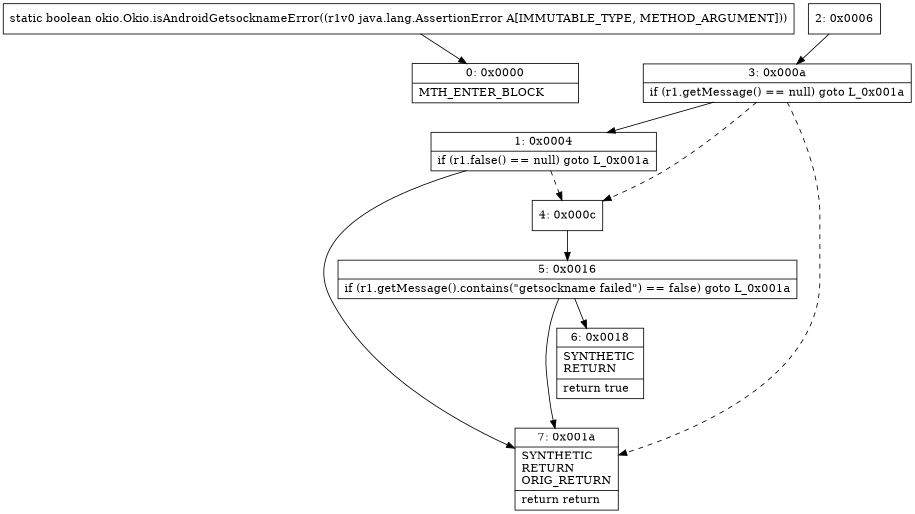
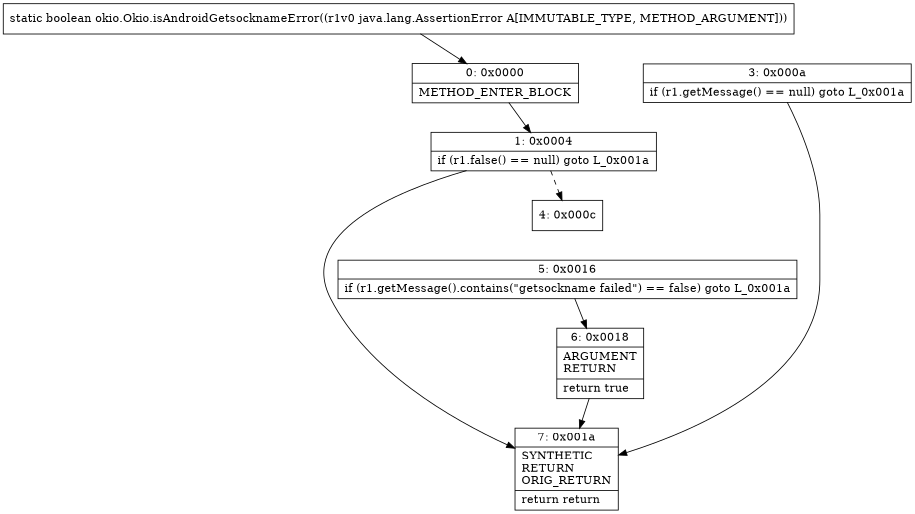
node "2: 0x0006": removed
node "0: 0x0000": text "MTH_ENTER_BLOCK" -> "METHOD_ENTER_BLOCK"
edge "3: 0x000a" -> "1: 0x0004": now "0: 0x0000" -> "1: 0x0004"
edge "3: 0x000a" -> "4: 0x000c": removed
edge "4: 0x000c" -> "5: 0x0016": removed
edge "3: 0x000a" -> "7: 0x001a": style dashed -> solid
node "6: 0x0018": text "SYNTHETIC" -> "ARGUMENT"
edge "5: 0x0016" -> "7: 0x001a": now "6: 0x0018" -> "7: 0x001a"
